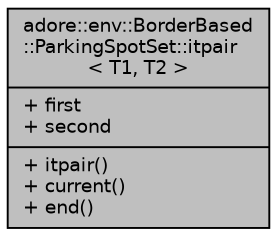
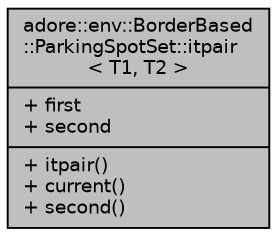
node "adore::env::BorderBased": text "+ end()" -> "+ second()"
